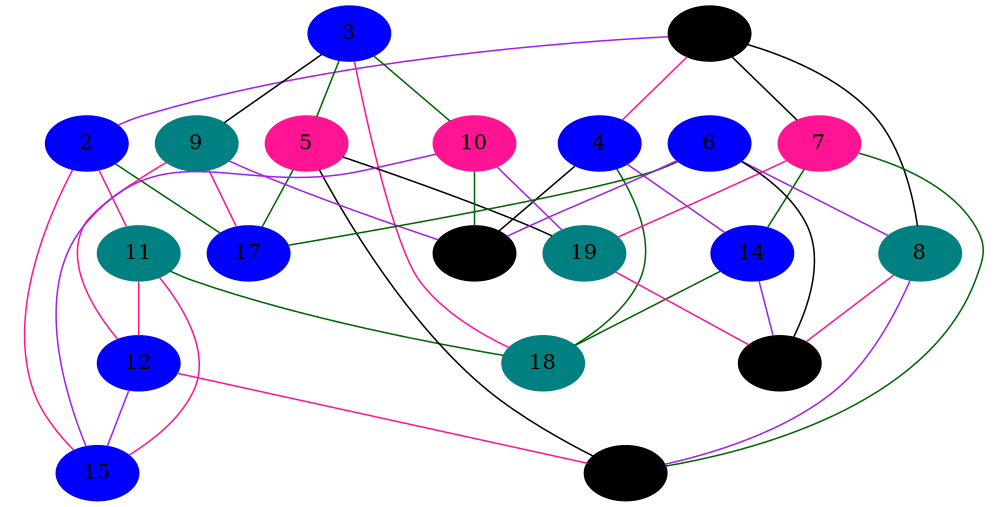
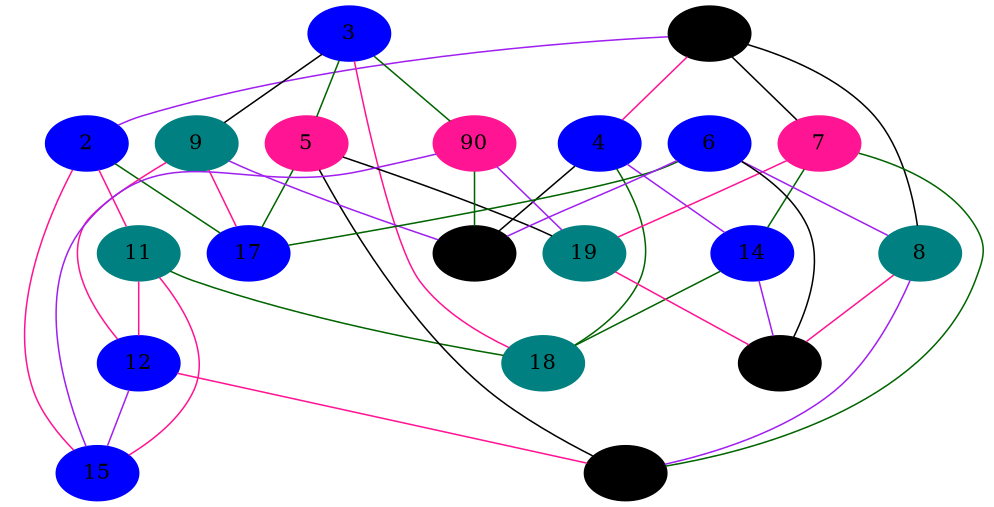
node "10": label "10" -> "90"
